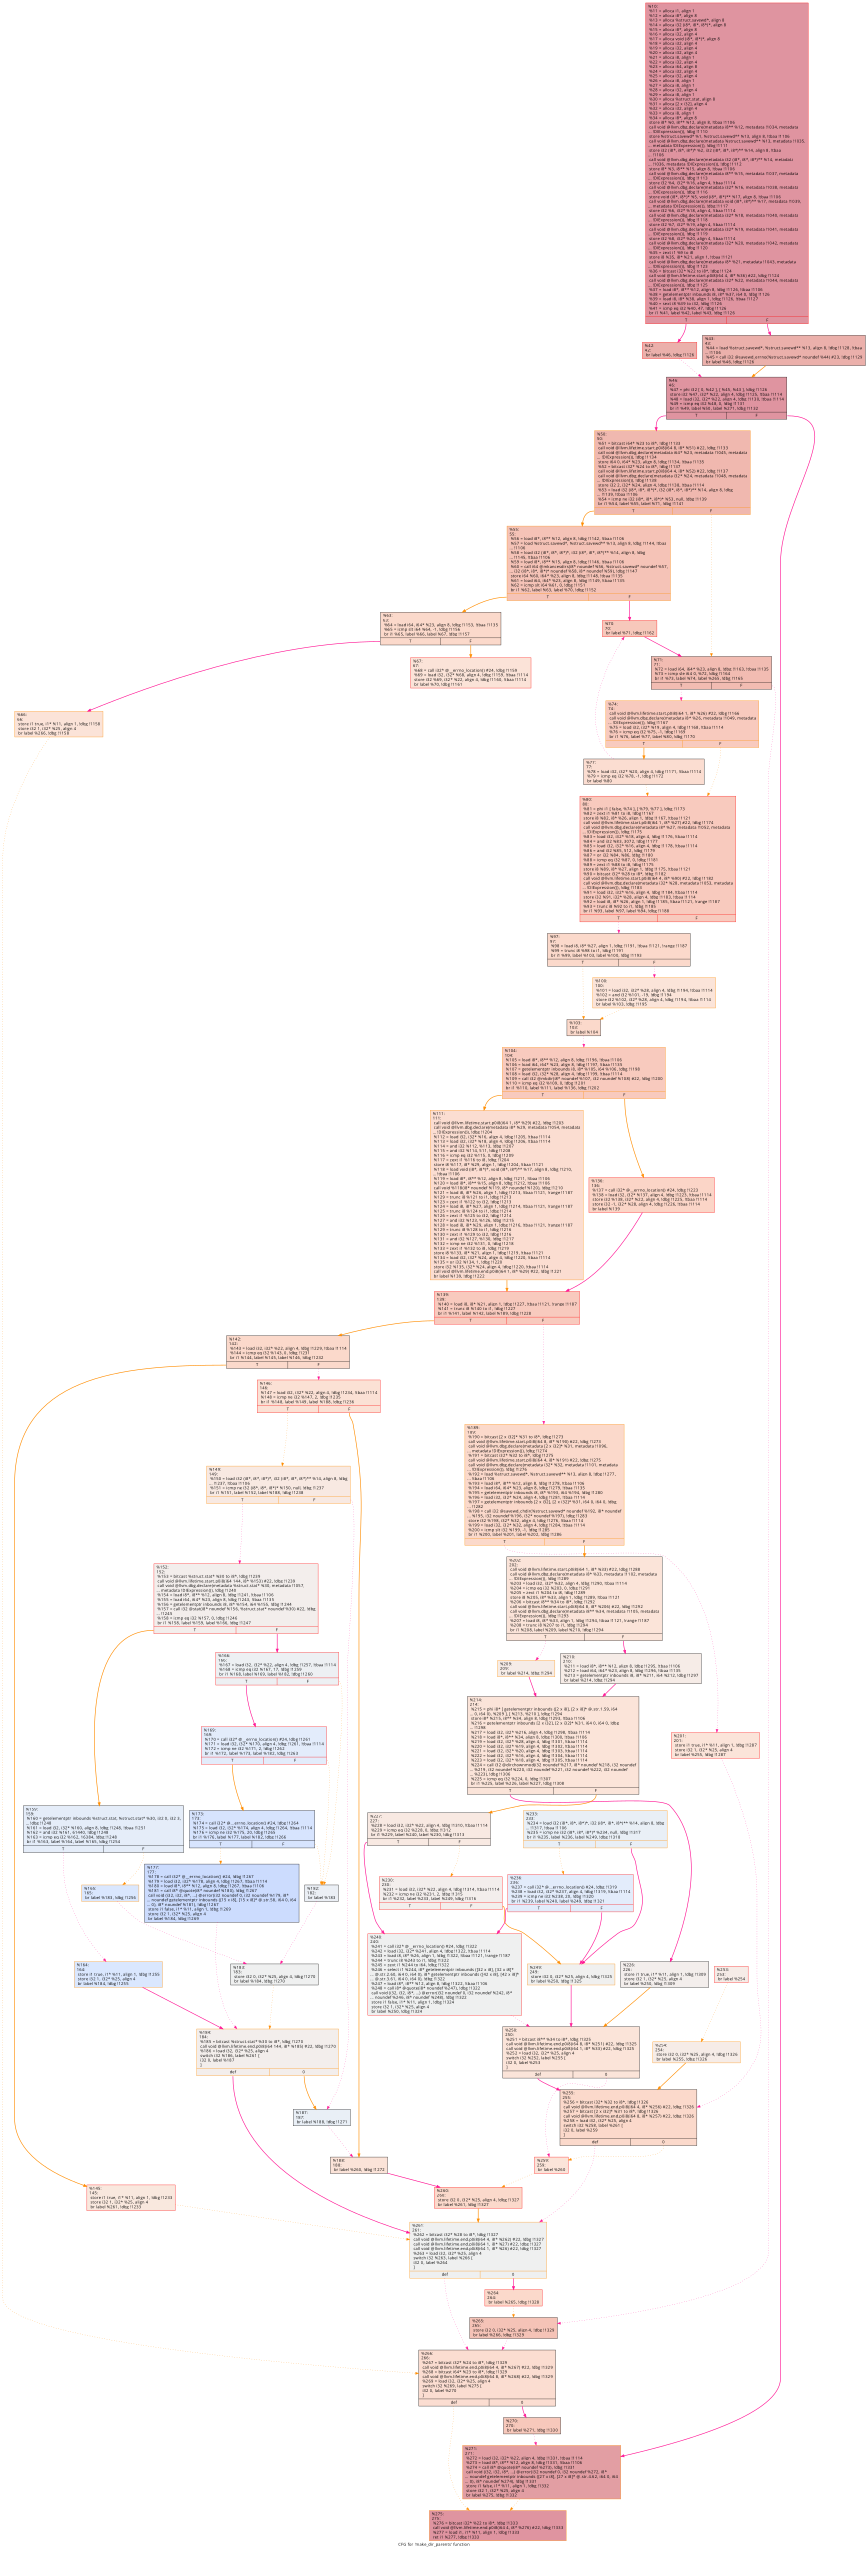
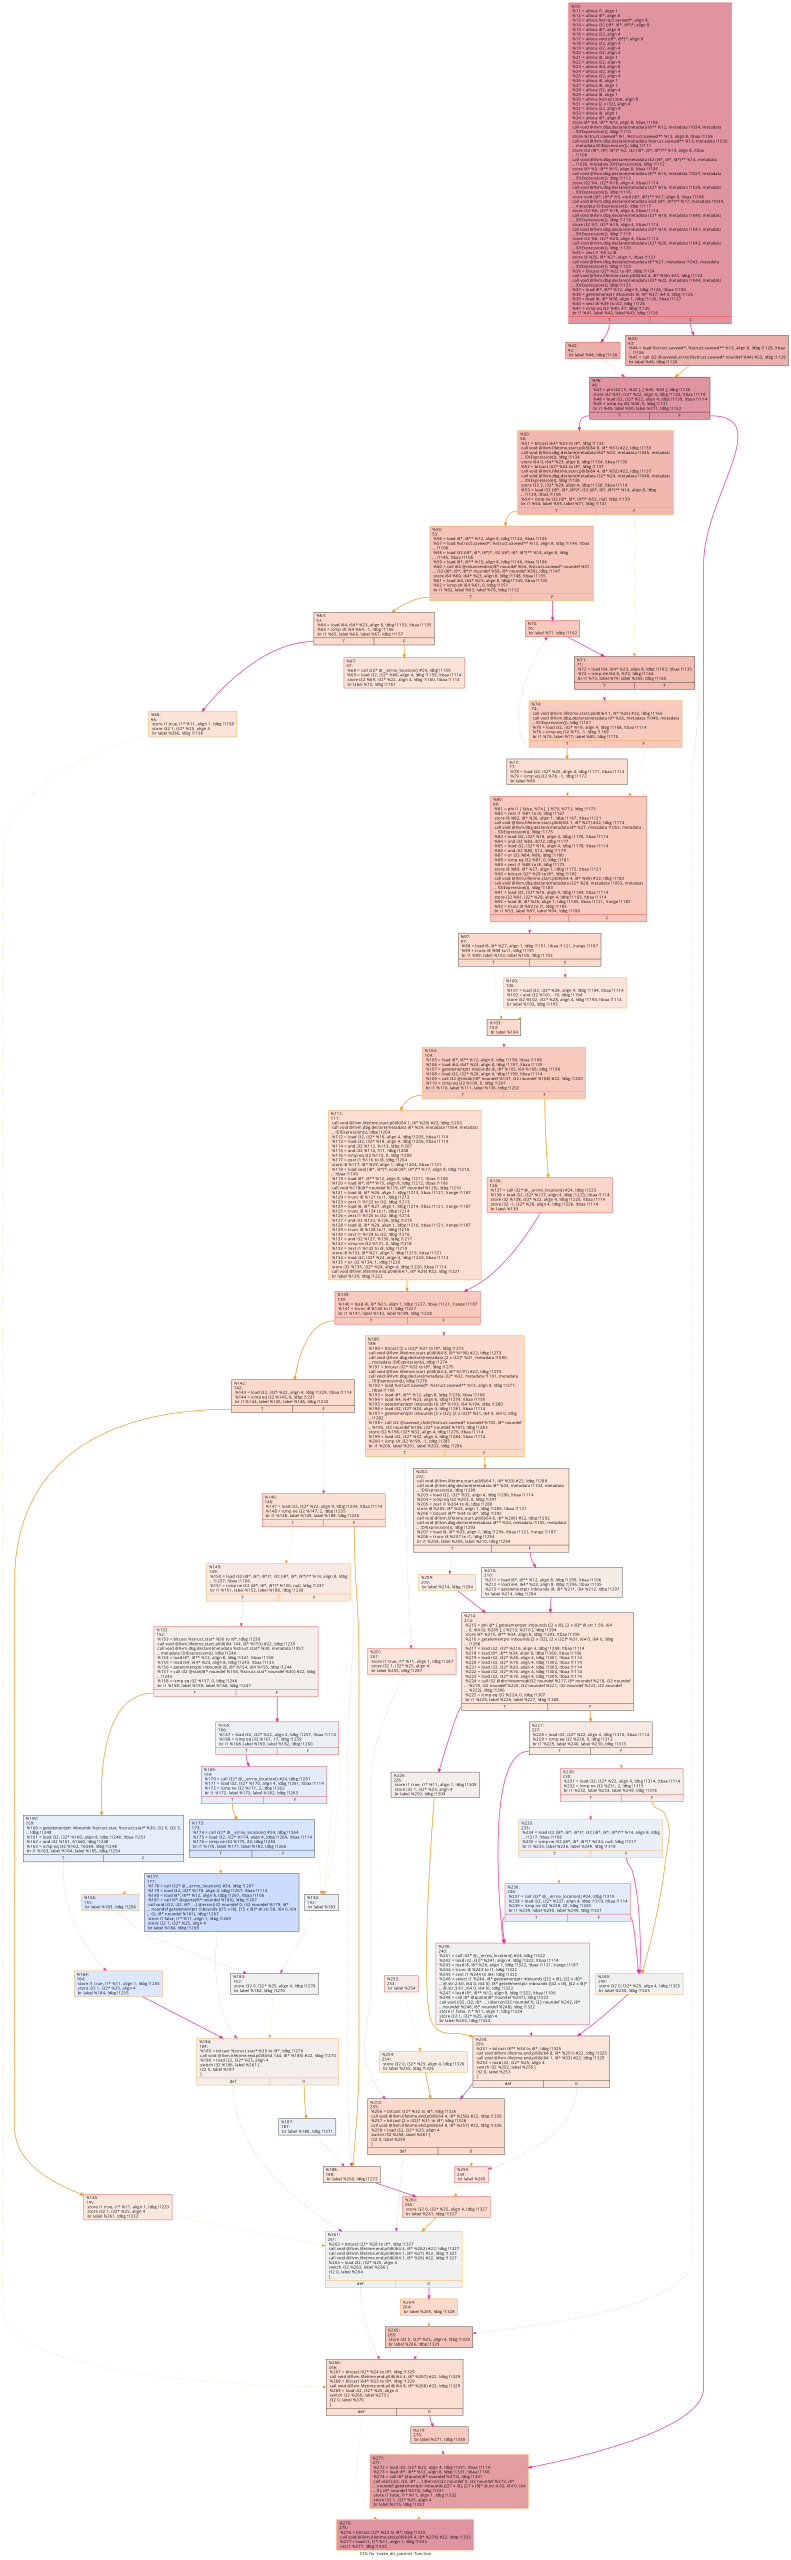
edge "%149:" -> "%187:": now "%149:" -> "%188:"
edge "%230:" -> "%233:": added
edge "%184:" -> "%261:": style bold -> dotted
node "%264:": color red -> darkorange
